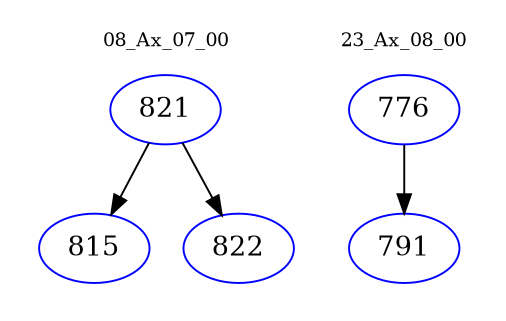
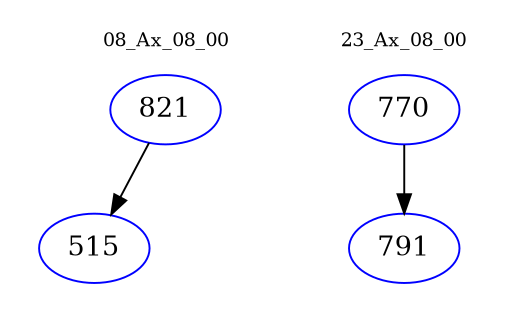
cluster "08_Ax_07_00": label "08_Ax_07_00" -> "08_Ax_08_00"
node "776": label "776" -> "770"
node "815": label "815" -> "515"
node "822": removed
